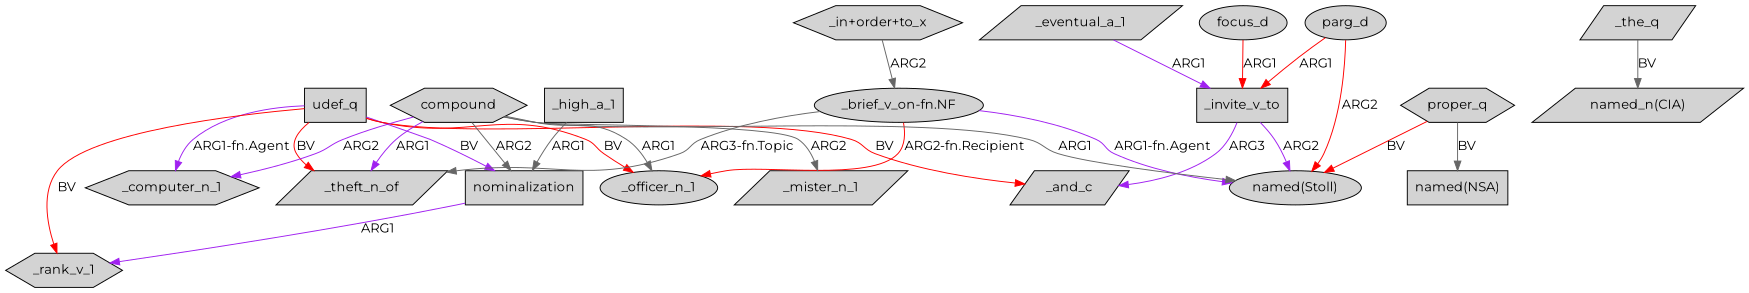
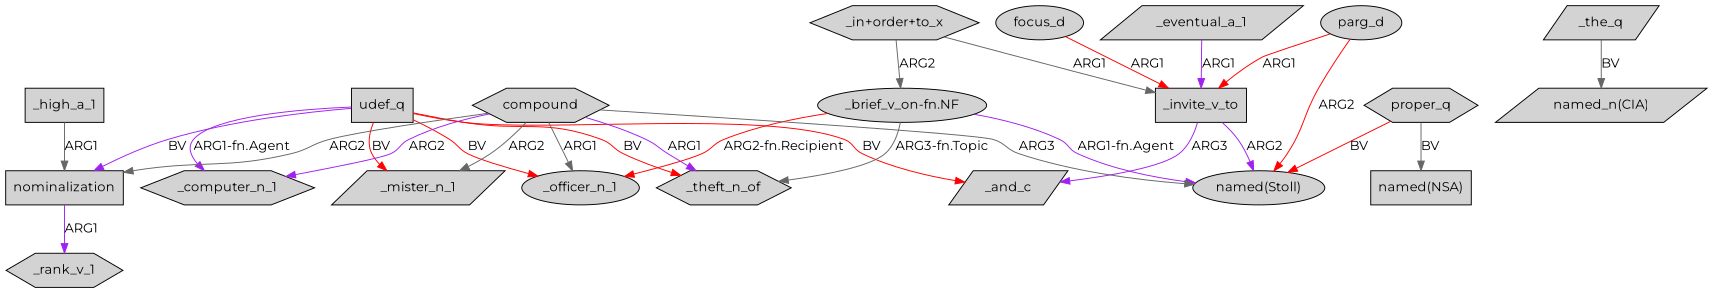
edge "_in+order+to_x" -> "_invite_v_to": added, label "ARG1"
edge "udef_q" -> "_rank_v_1": now "udef_q" -> "_mister_n_1"
edge "compound" -> "named(Stoll)": label "ARG1" -> "ARG3"
node "_theft_n_of": shape parallelogram -> hexagon
